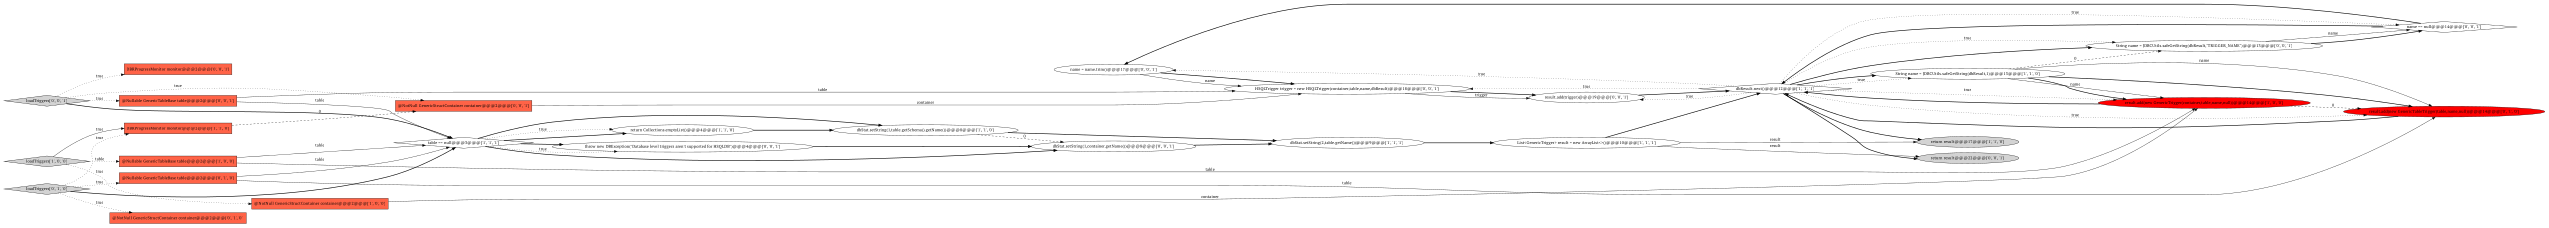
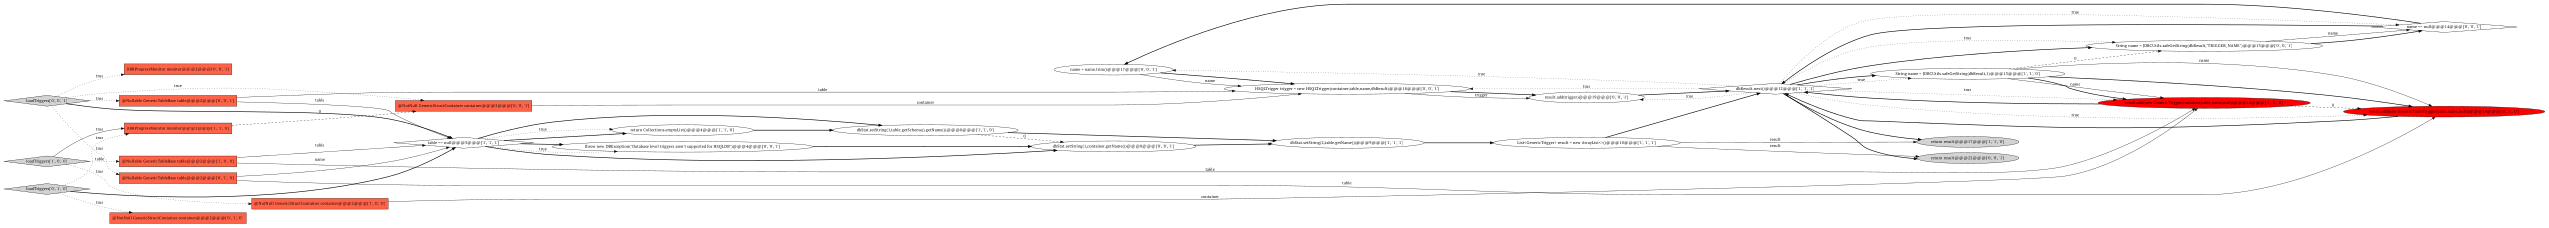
edge "@Nullable GenericTableBase table@@@2@@@['0', '1', '0']" -> "table == null@@@3@@@['1', '1', '1']": label "table" -> "name"
edge "loadTriggers['0', '1', '0']" -> "@Nullable GenericTableBase table@@@2@@@['0', '1', '0']": now "loadTriggers['0', '0', '1']" -> "@Nullable GenericTableBase table@@@2@@@['0', '1', '0']"
